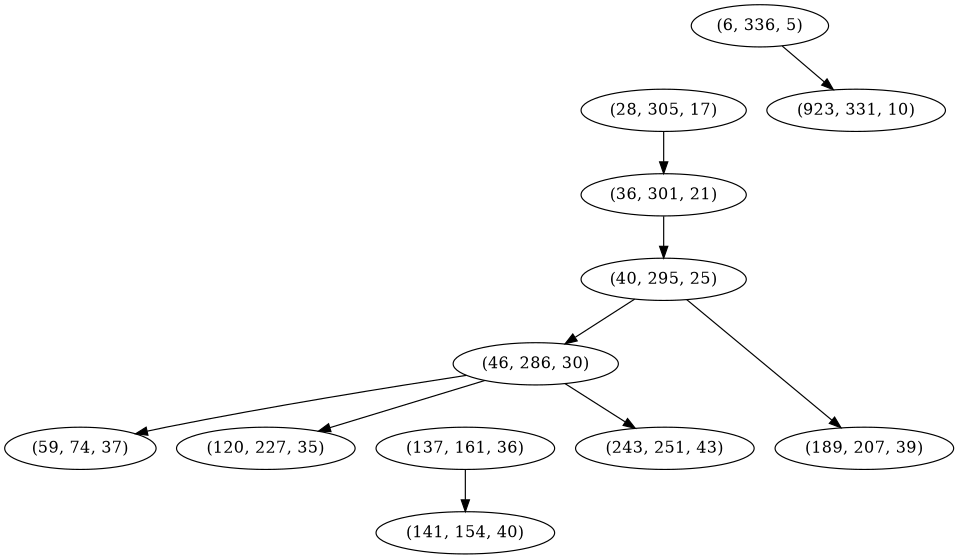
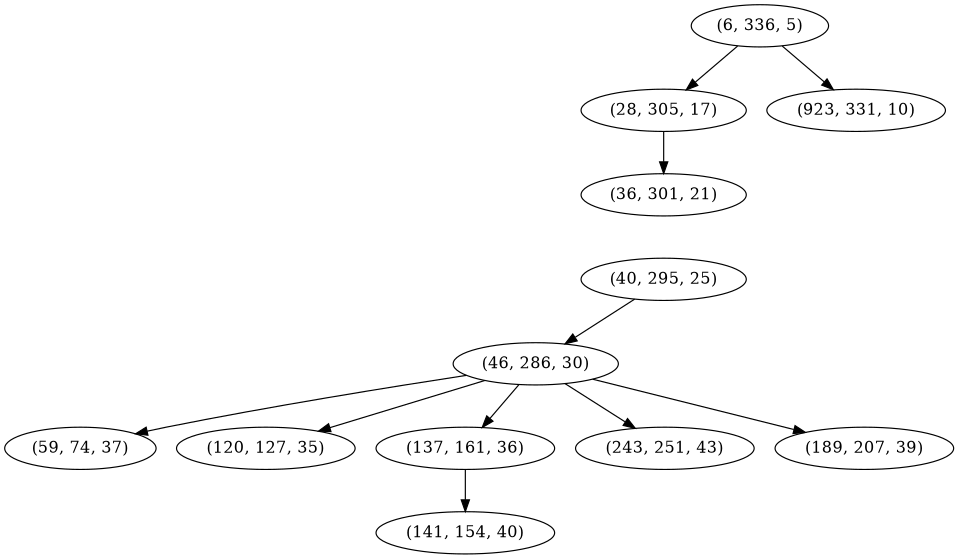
edge "(6, 336, 5)" -> "(28, 305, 17)": added
edge "(36, 301, 21)" -> "(40, 295, 25)": removed
edge "(40, 295, 25)" -> "(189, 207, 39)": now "(46, 286, 30)" -> "(189, 207, 39)"
edge "(46, 286, 30)" -> "(137, 161, 36)": added
node "(120, 227, 35)": label "(120, 227, 35)" -> "(120, 127, 35)"
